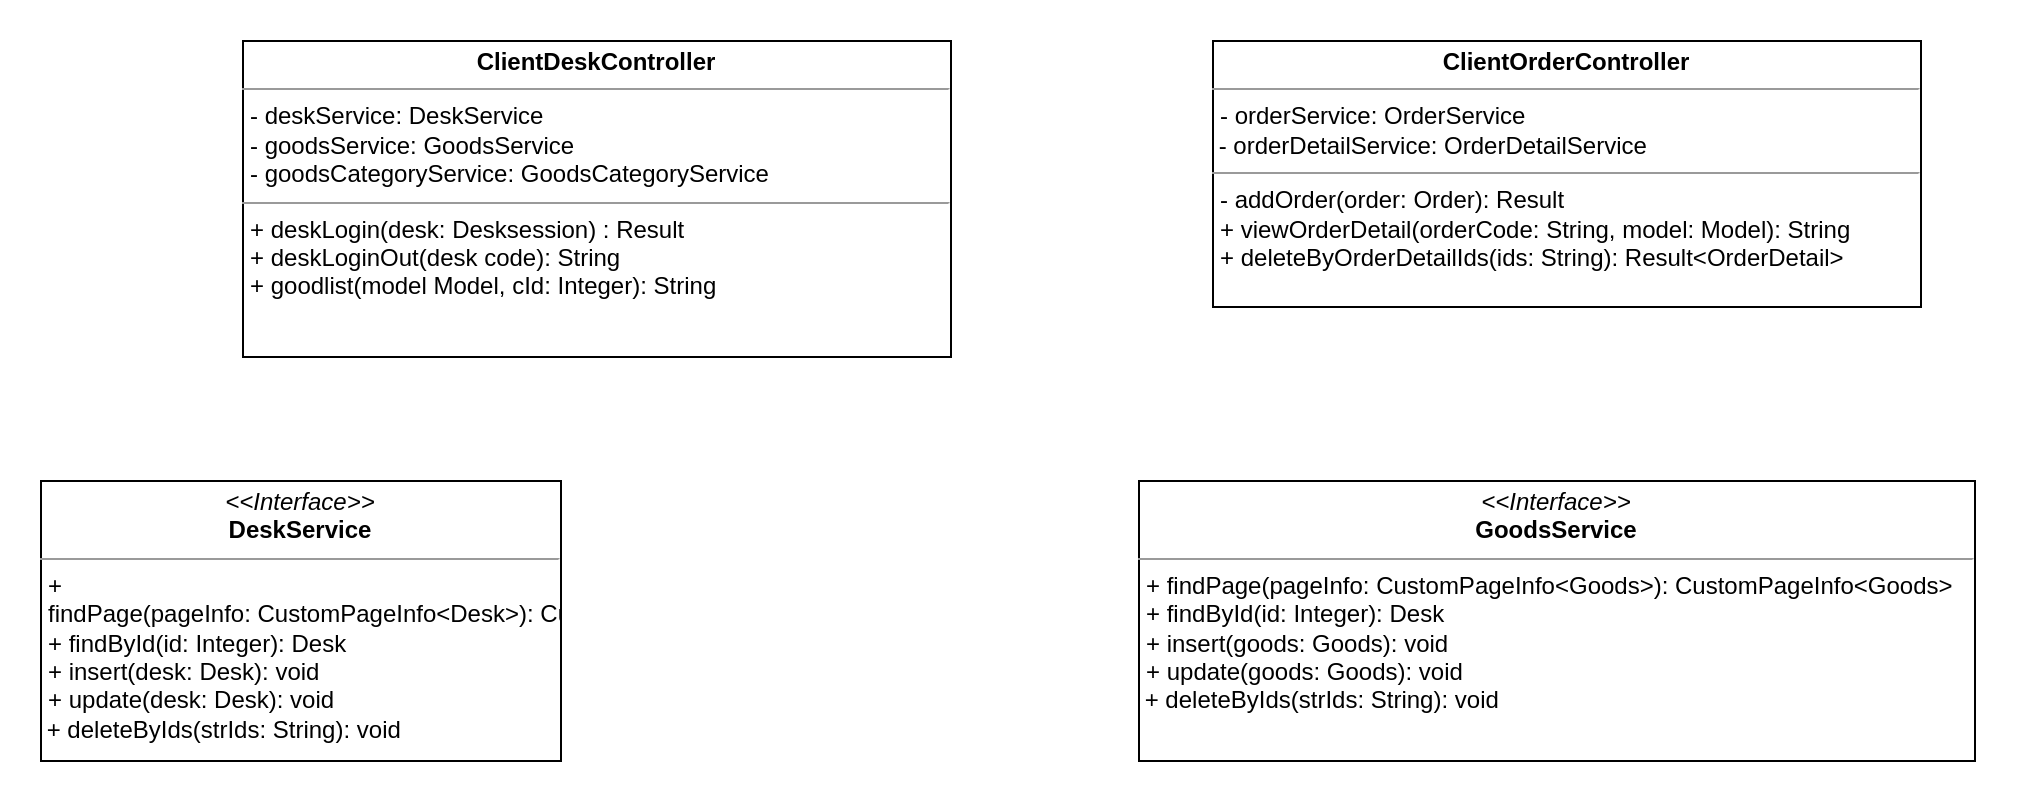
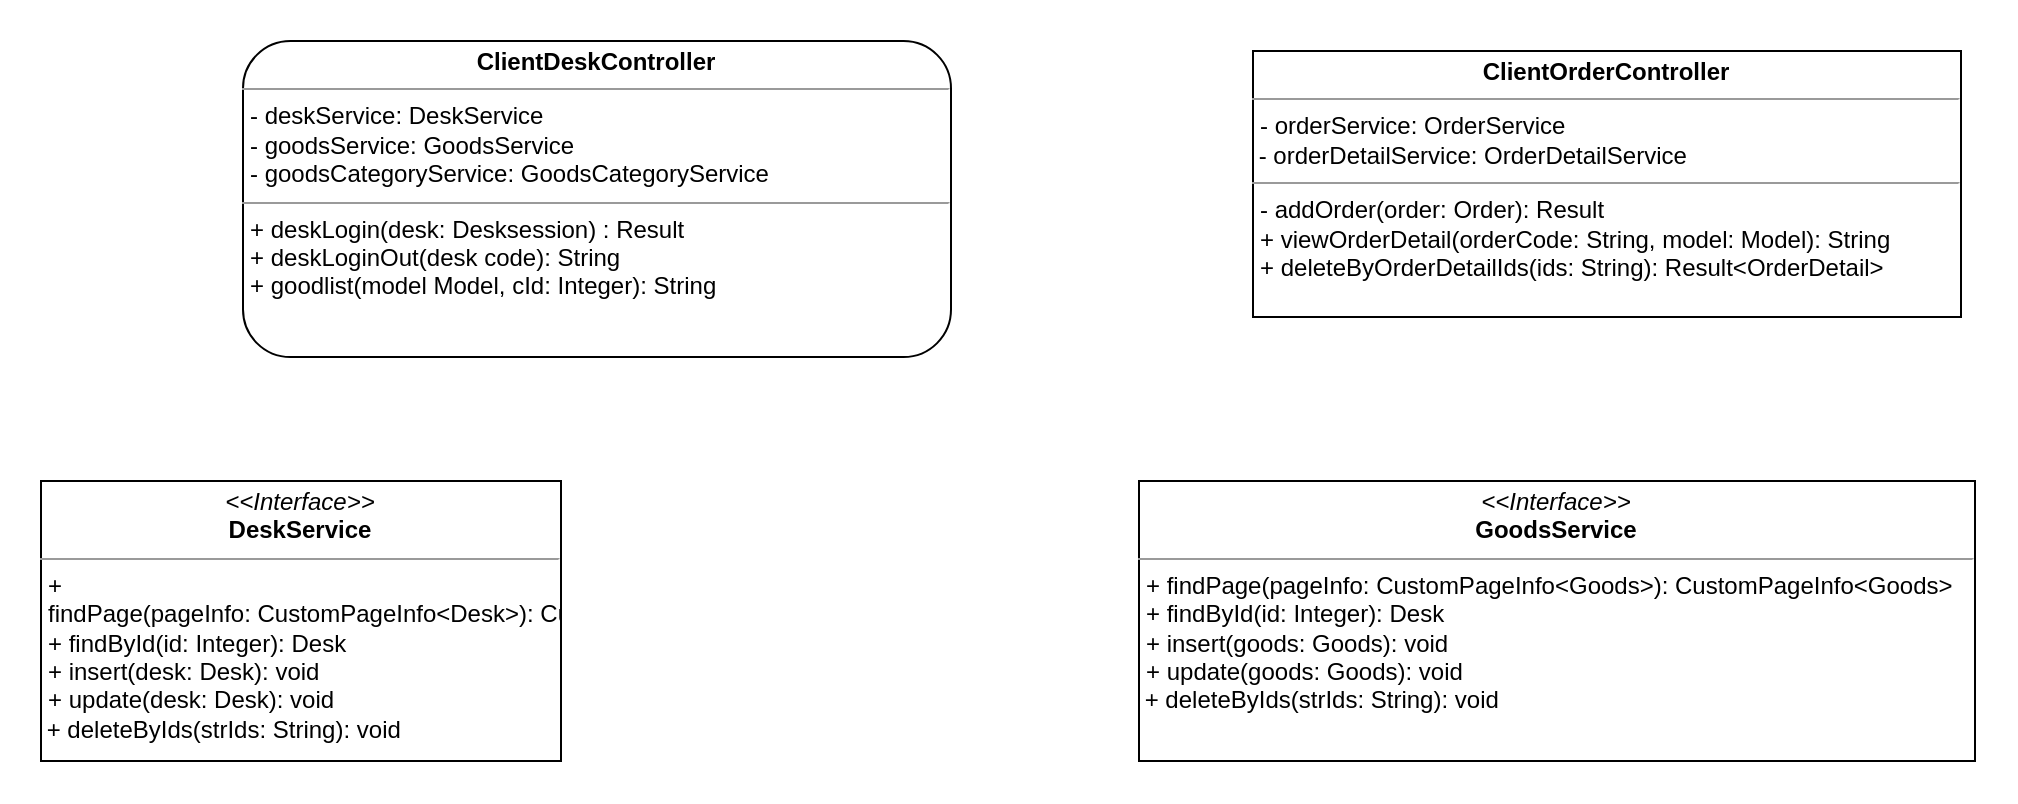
node "ClientOrderController - orderService: OrderService - orderDetailService: OrderDetailService- addOrder(order: Order): Result + viewOrderDetail(orderCode: String, model: Model): String + deleteByOrderDetailIds(ids: String): Result<OrderDetail>": moved (1567, 174) -> (1607, 184)
node "ClientDeskController - deskService: DeskService - goodsService: GoodsService - goodsCategoryService: GoodsCategoryService + deskLogin(desk: Desksession) : Result + deskLoginOut(desk code): String + goodlist(model Model, cId: Integer): String": shape rectangle -> rounded rectangle
